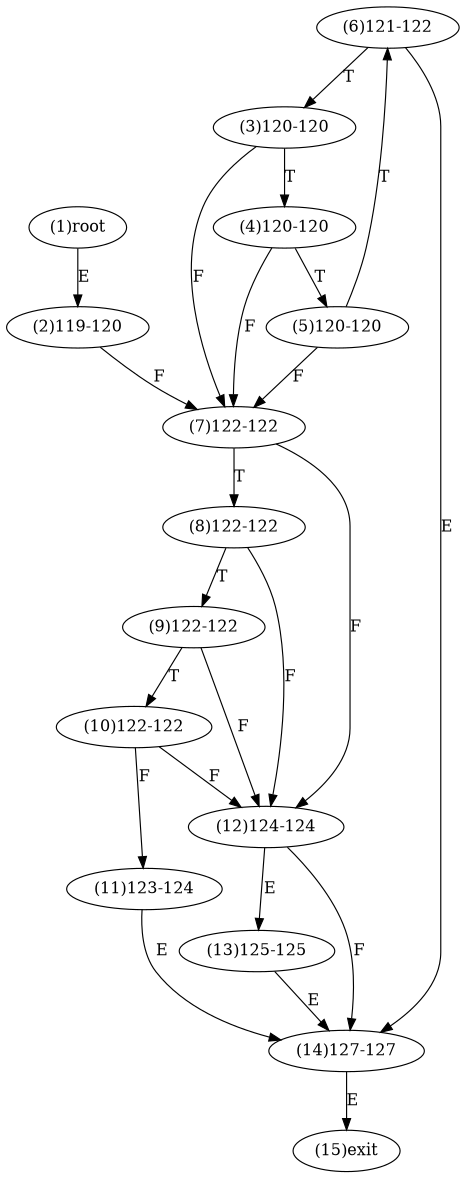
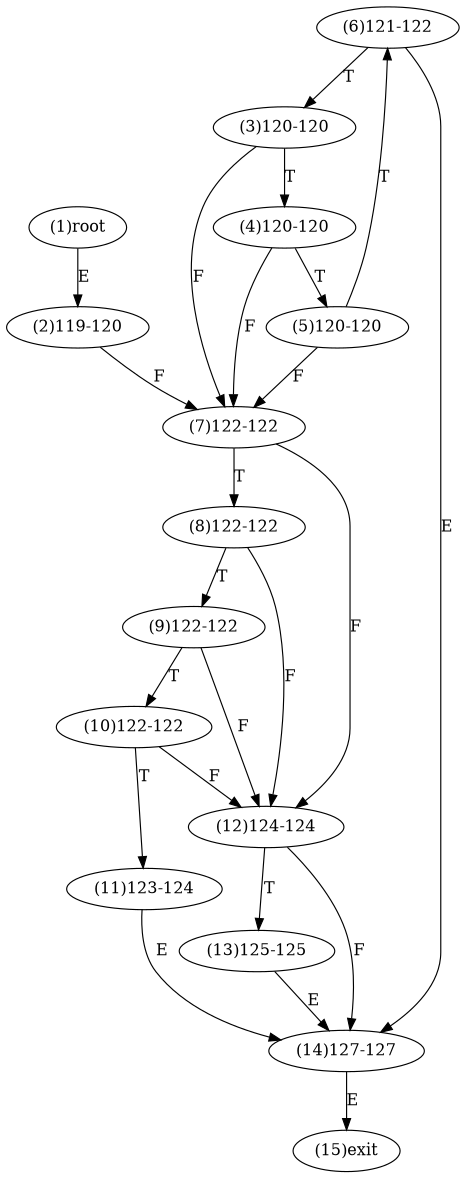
edge "(10)122-122" -> "(11)123-124": label "F" -> "T"
edge "(12)124-124" -> "(13)125-125": label "E" -> "T"
